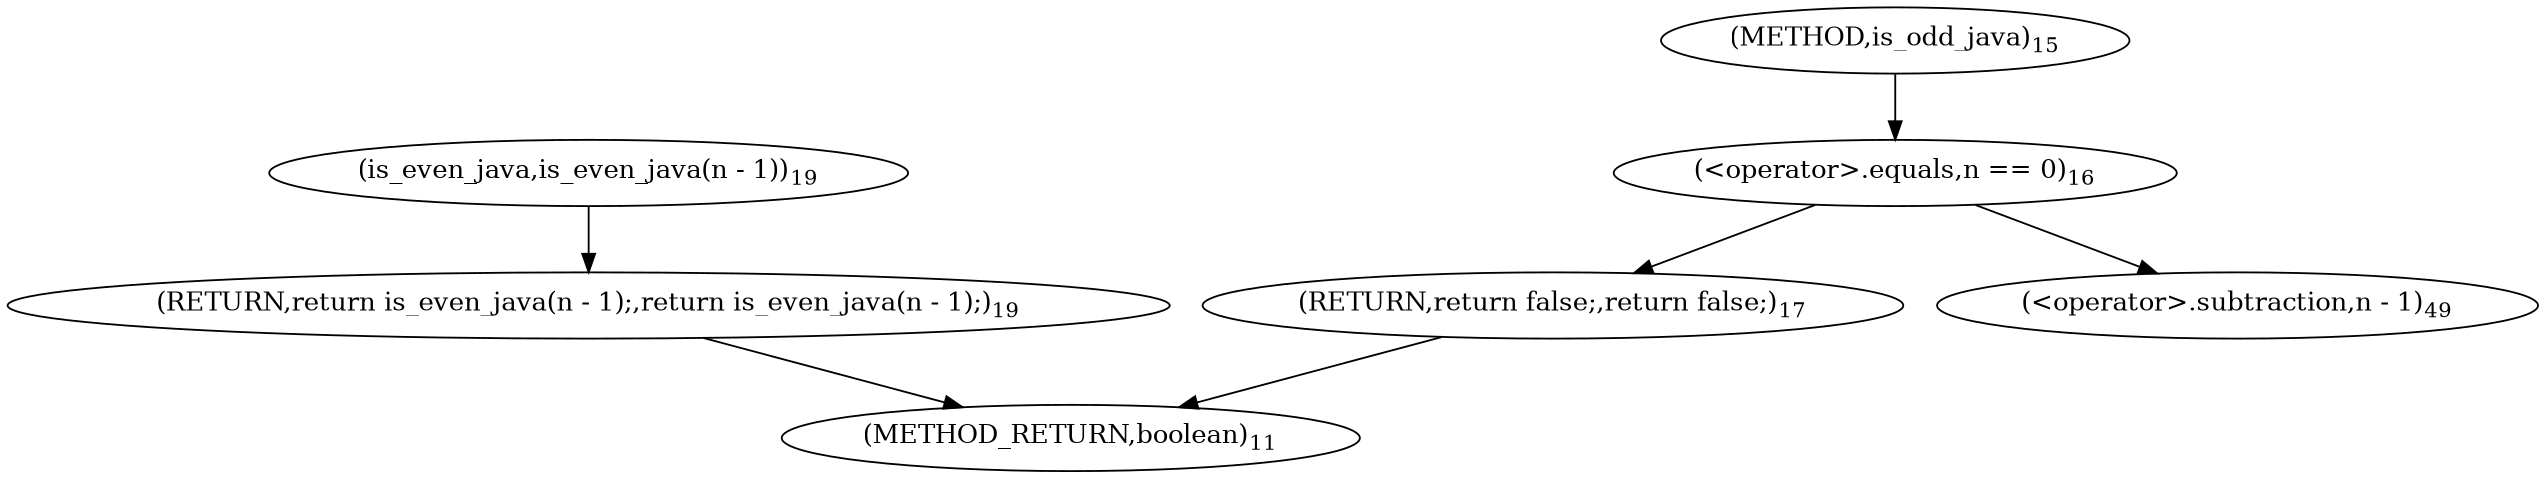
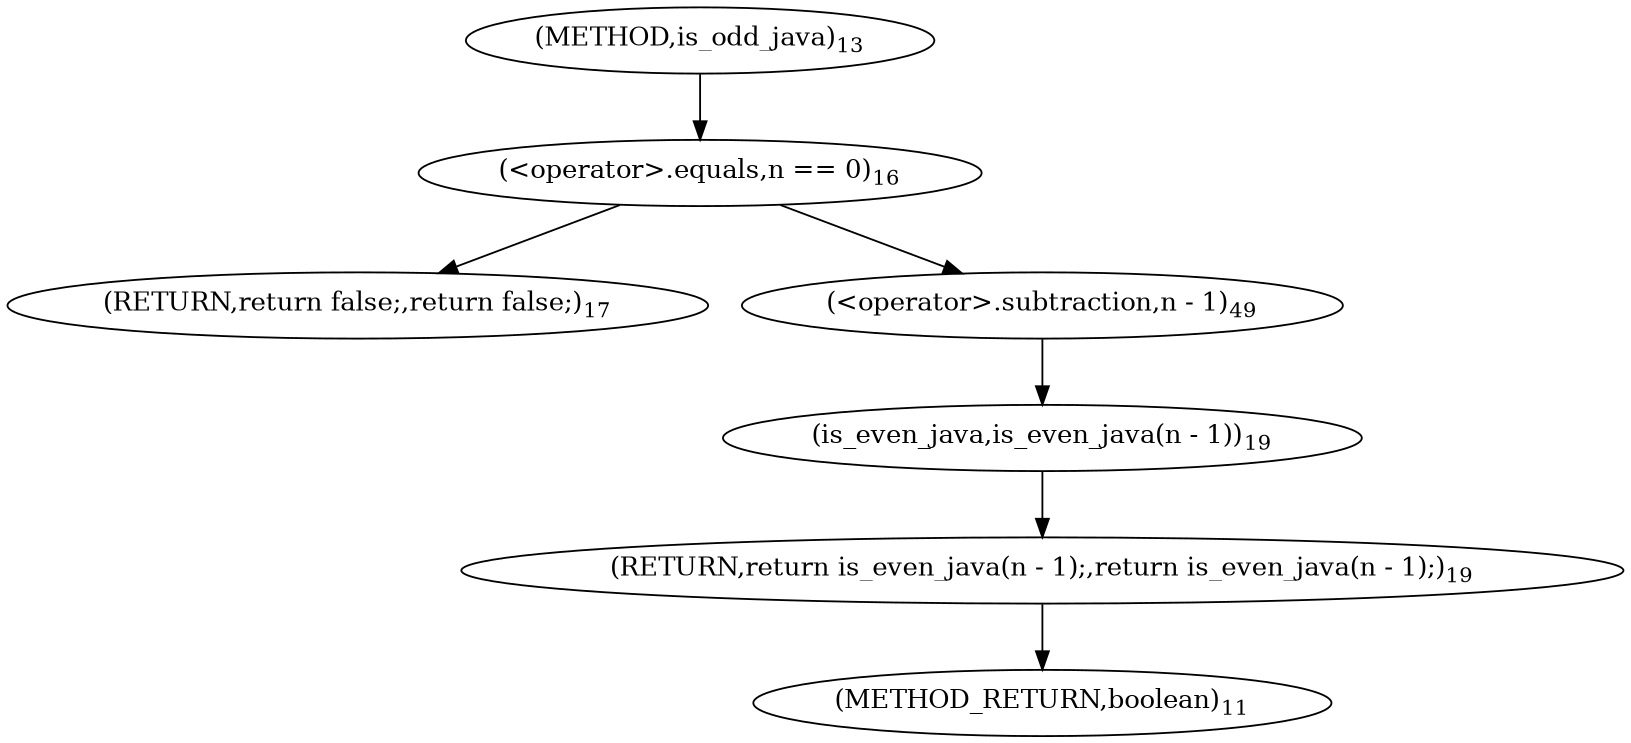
node "(METHOD,is_odd_java)": text "15" -> "13"
edge "(<operator>.subtraction,n - 1)" -> "(is_even_java,is_even_java(n - 1))": added
edge "(RETURN,return false;,return false;)" -> "(METHOD_RETURN,boolean)": removed
